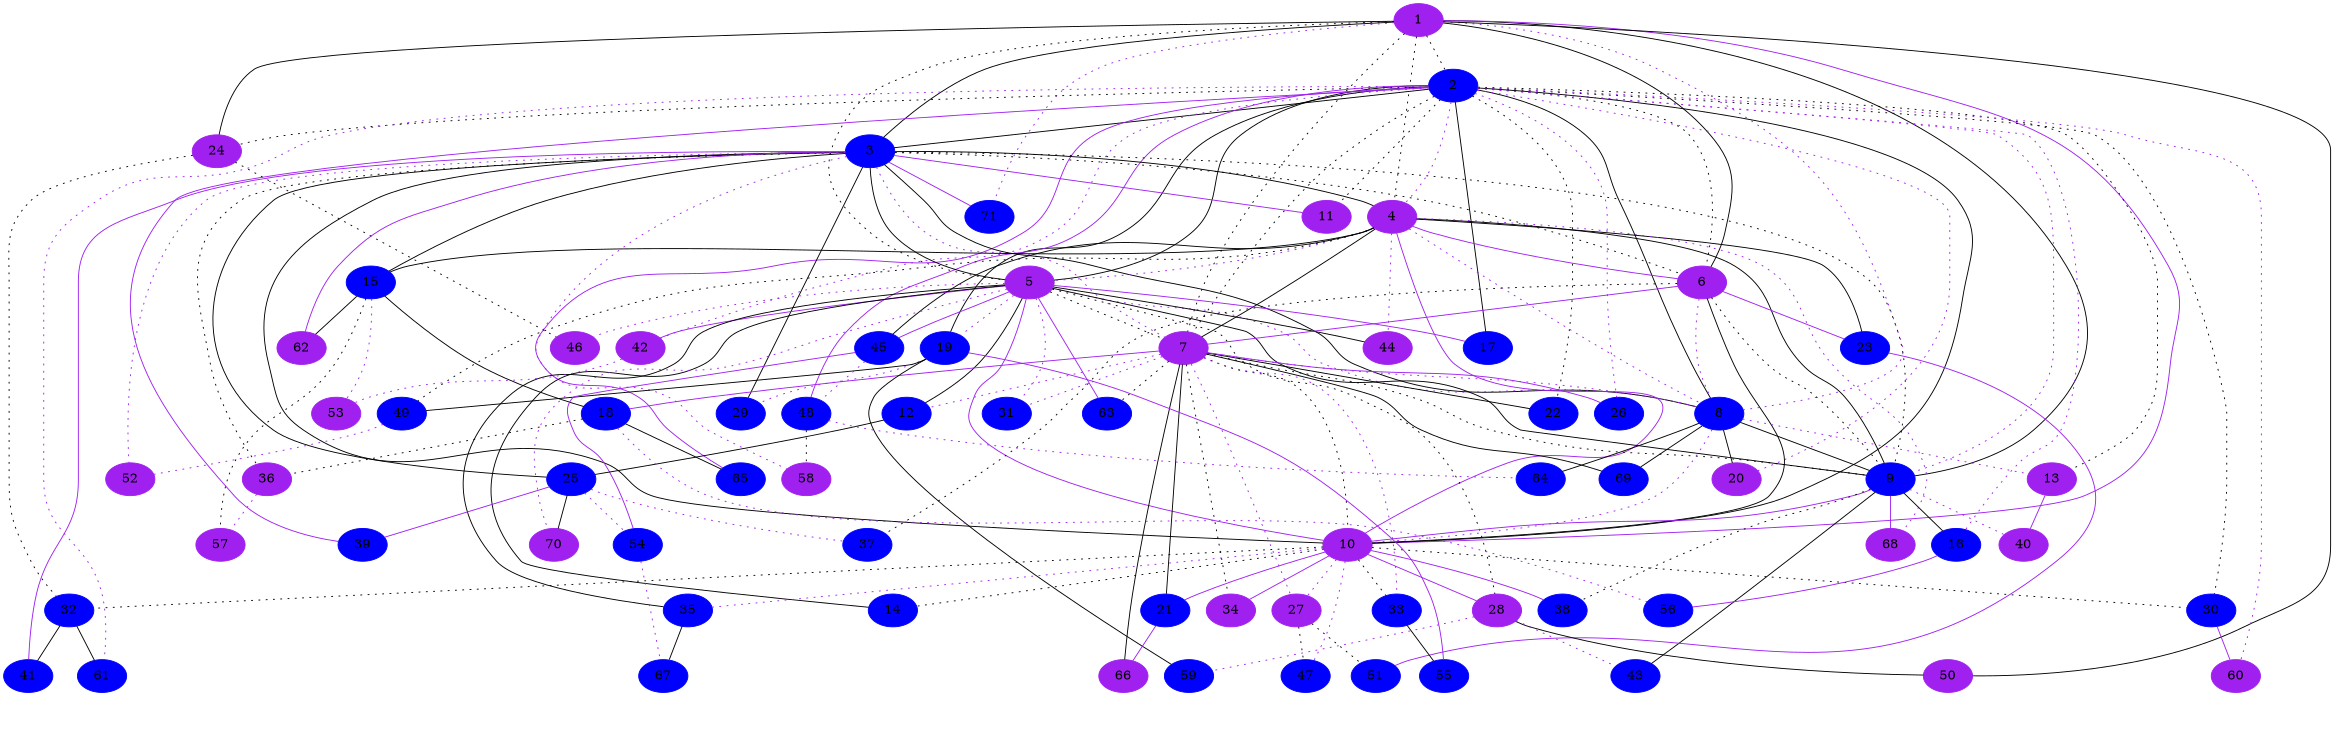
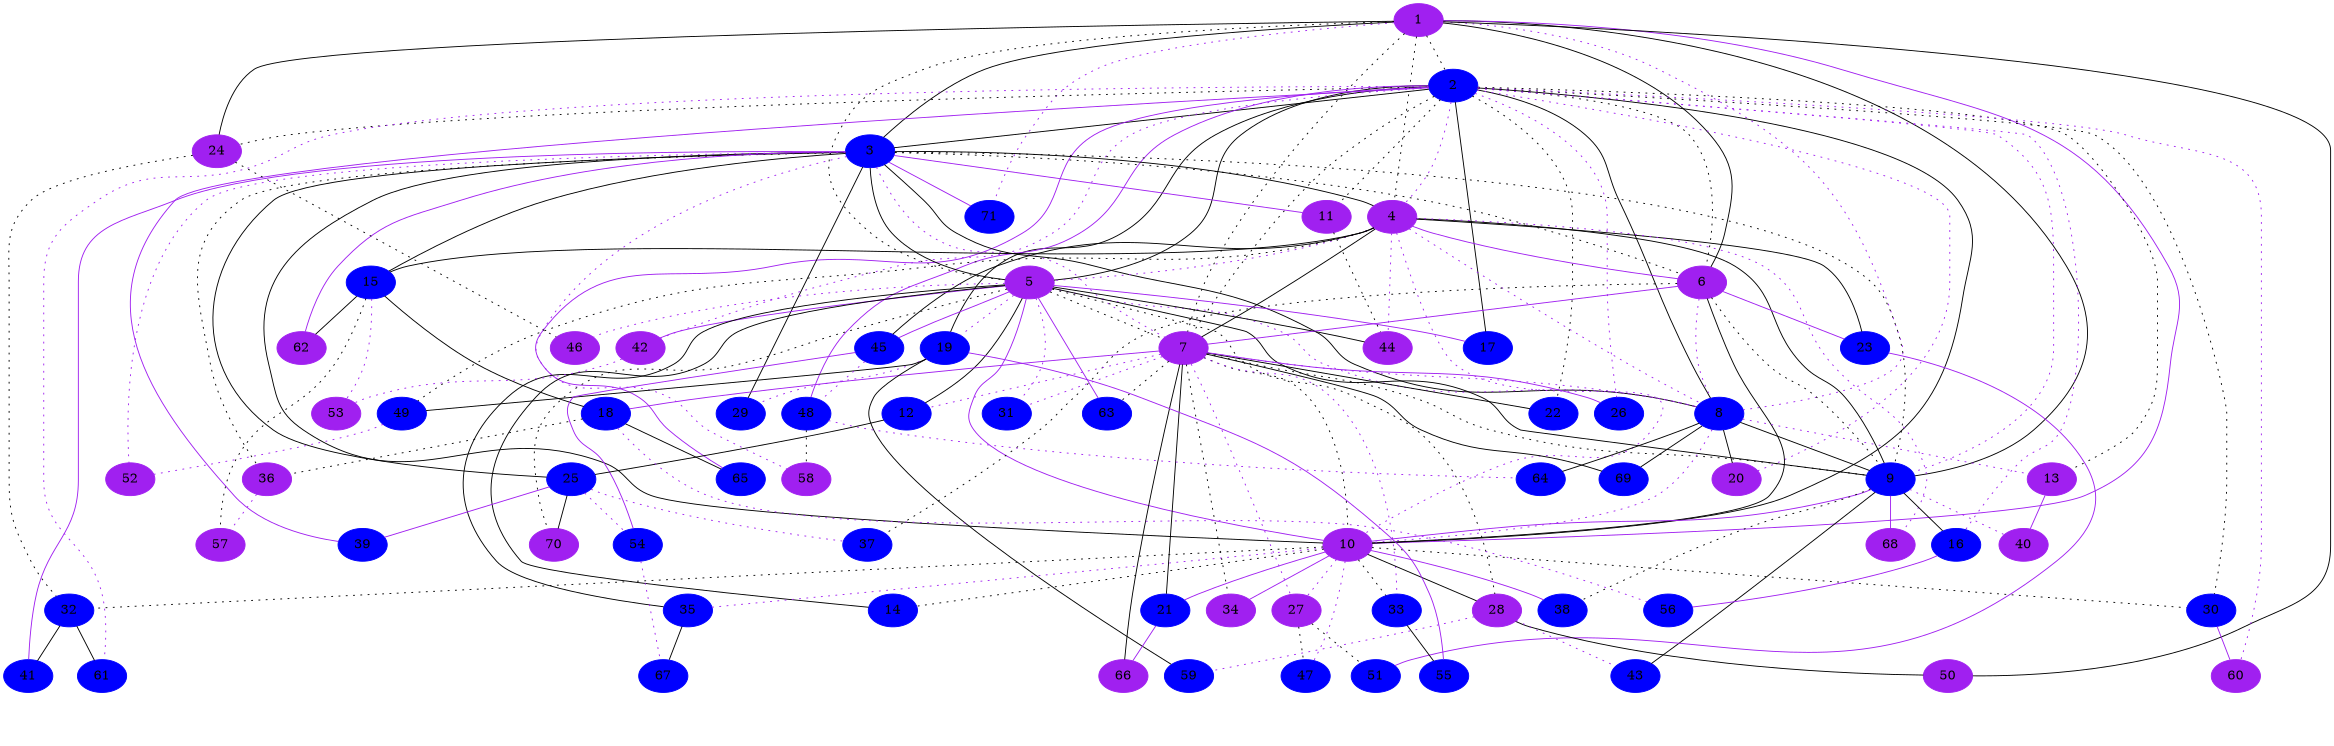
edge "11" -- "44": added
edge "5" -- "70": color purple -> black
edge "4" -- "10": style solid -> dotted
edge "10" -- "28": color purple -> black
